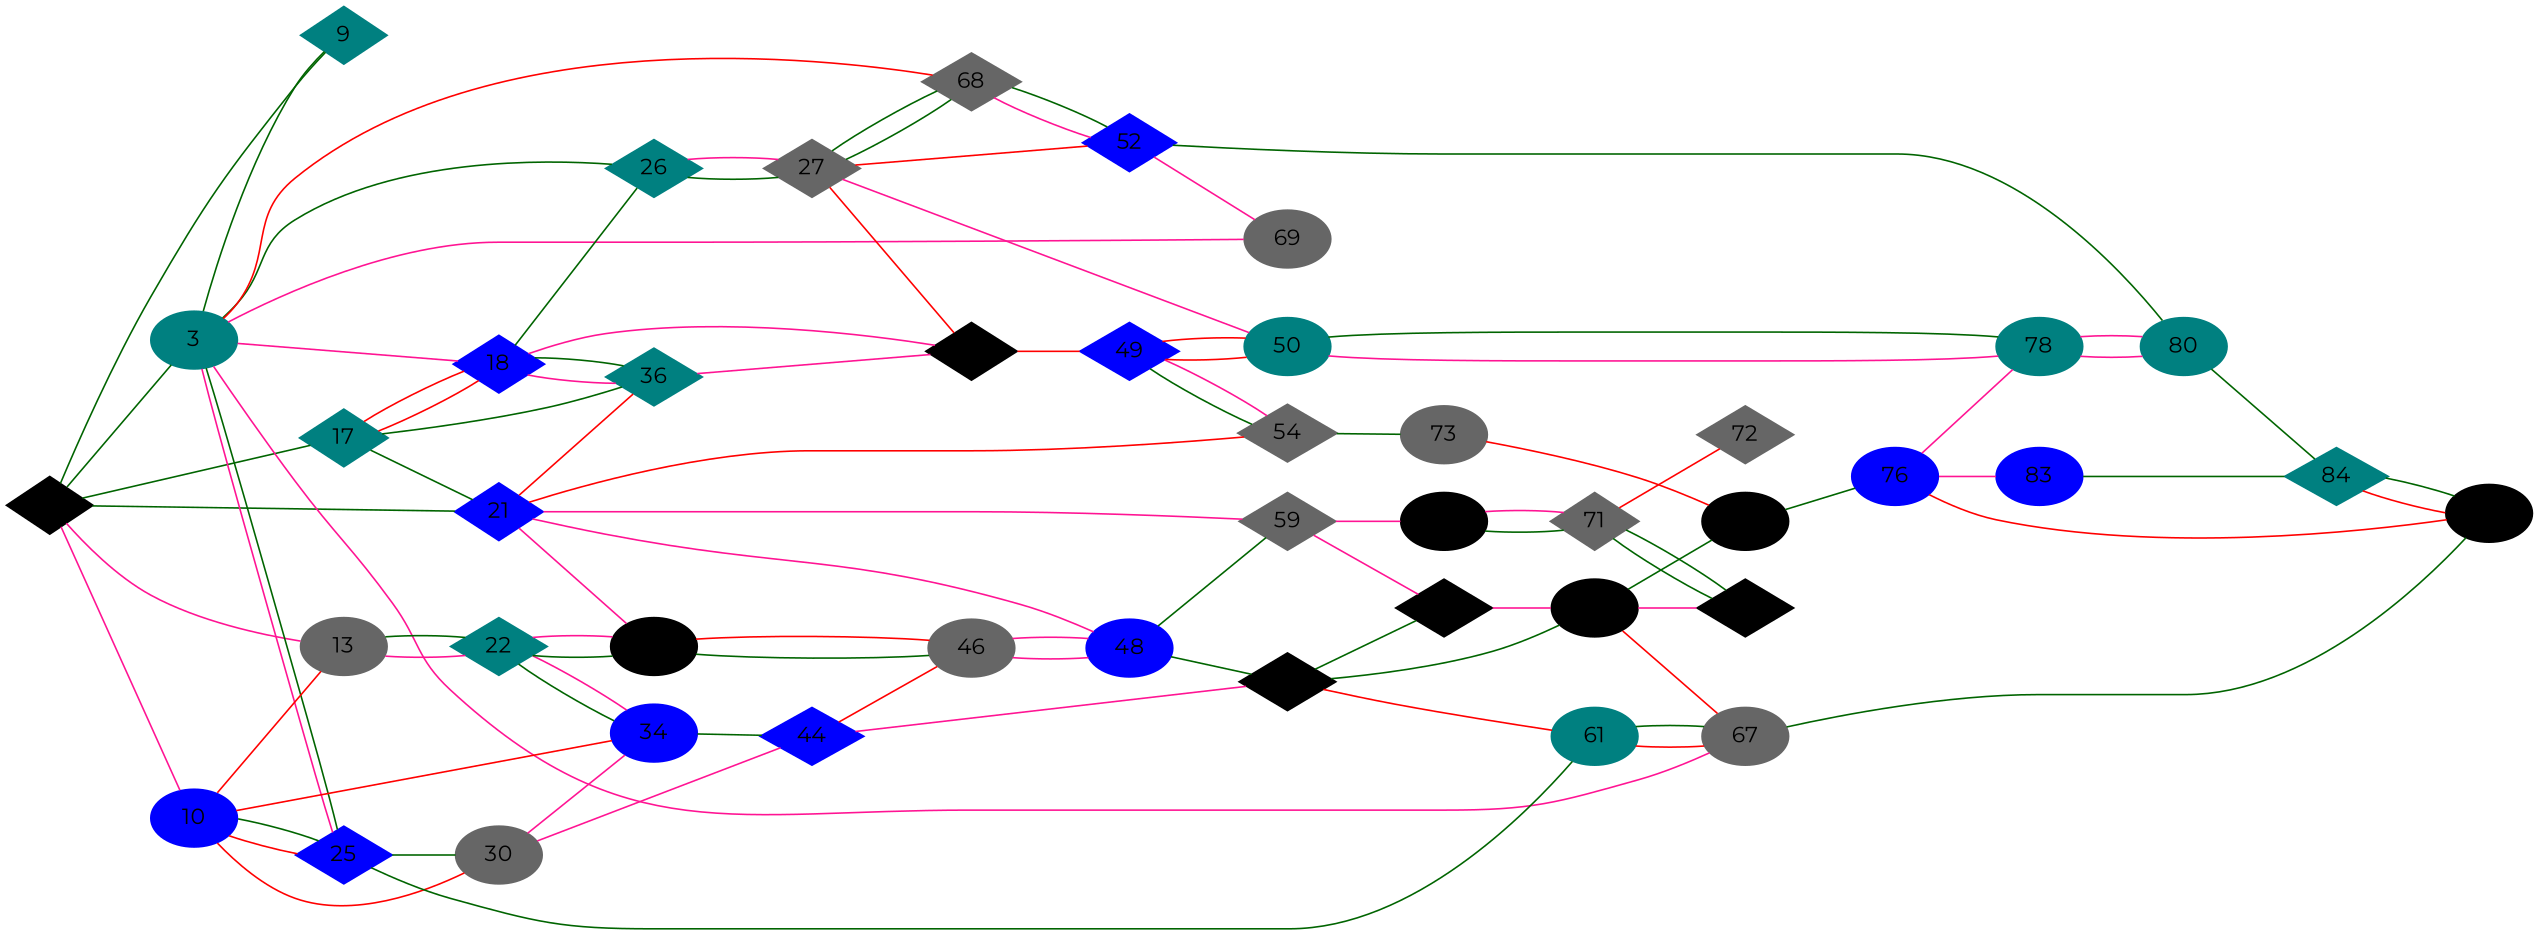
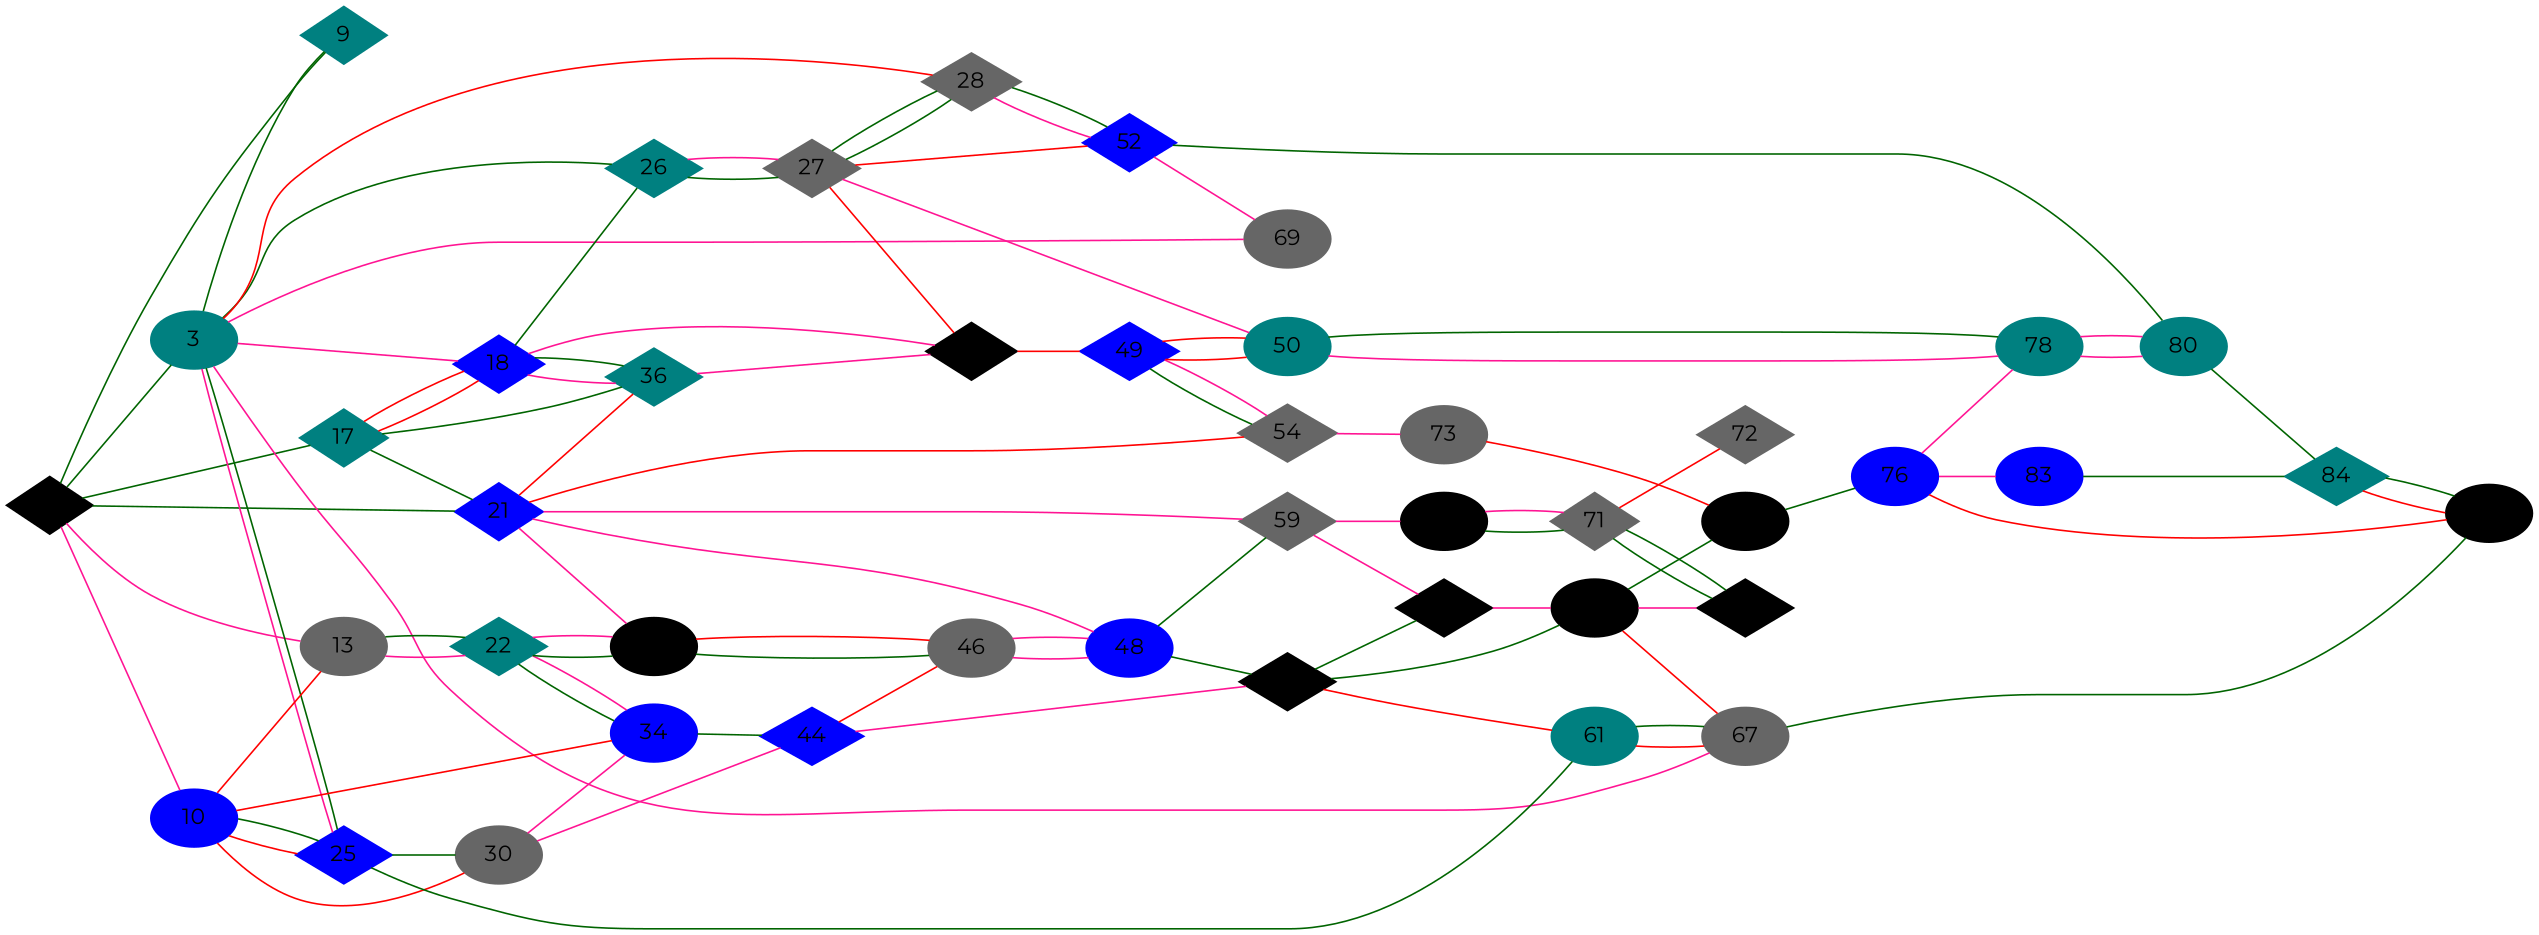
node "68": label "68" -> "28"
edge "54" -- "73": color darkgreen -> deeppink
